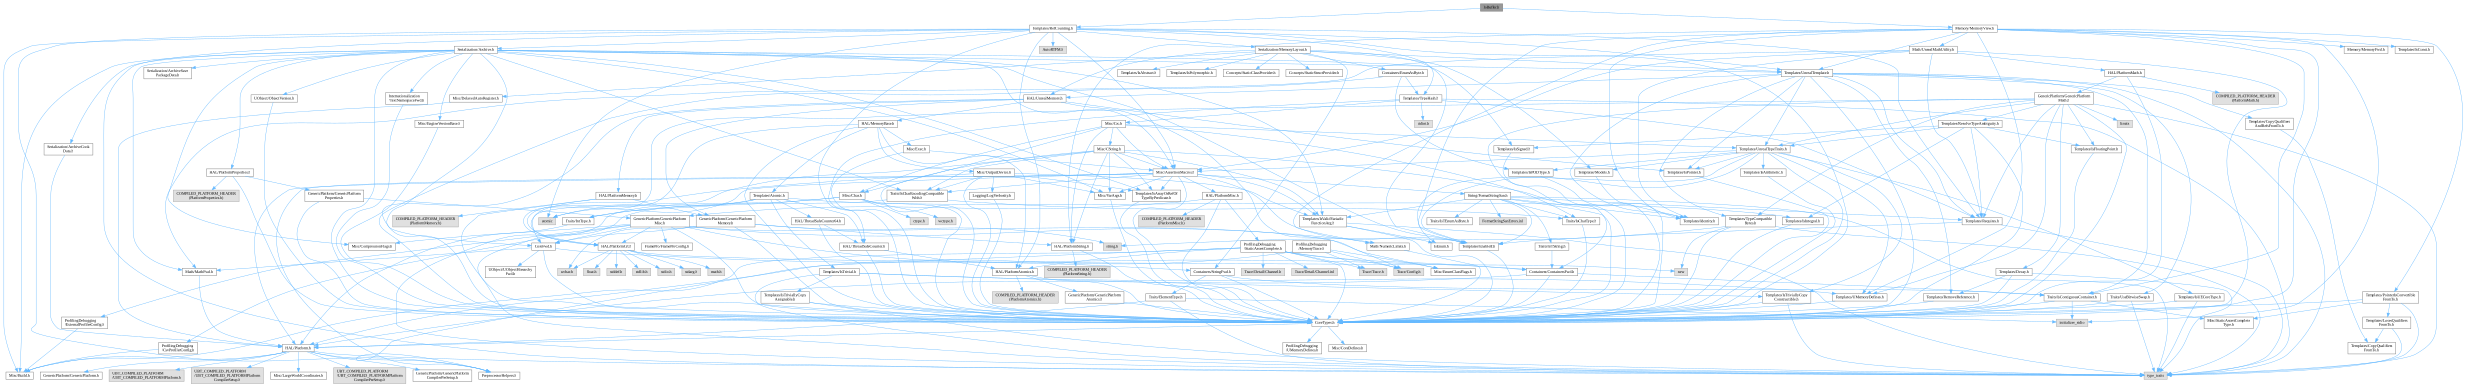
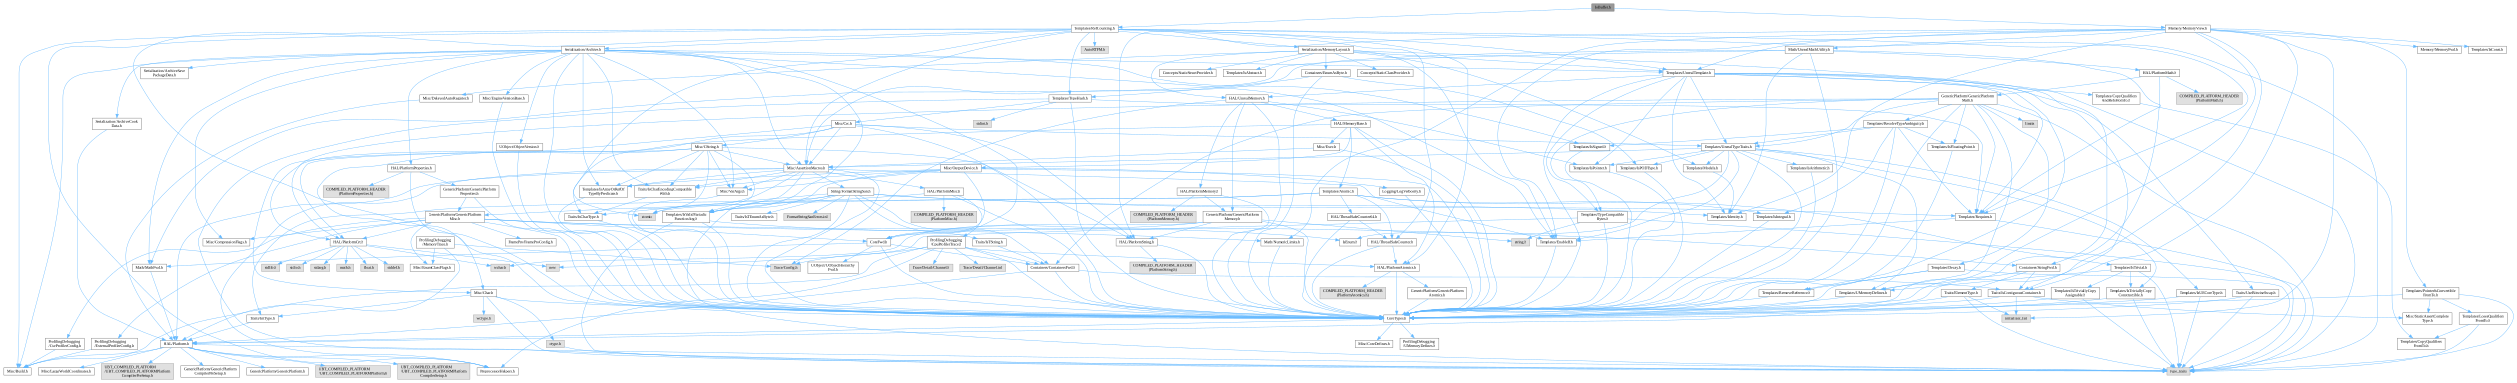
node "Templates/IsPolymorphic.h": removed
node "Internationalization /TextNamespaceFwd.h": removed
edge "String/FormatStringSan.h" -> "Templates/EnableIf.h": now "String/FormatStringSan.h" -> "Containers/ContainersFwd.h"
node "ProfilingDebugging /StaticAssertComplete.h": label "ProfilingDebugging /StaticAssertComplete.h" -> "ProfilingDebugging /CpuProfilerTrace.h"
node "Trace/Trace.h": removed
node "initializer_stdio": label "initializer_stdio" -> "initializer_list"
edge "Traits/IsCharEncodingCompatible With.h" -> "type_traits": now "ctype.h" -> "type_traits"
